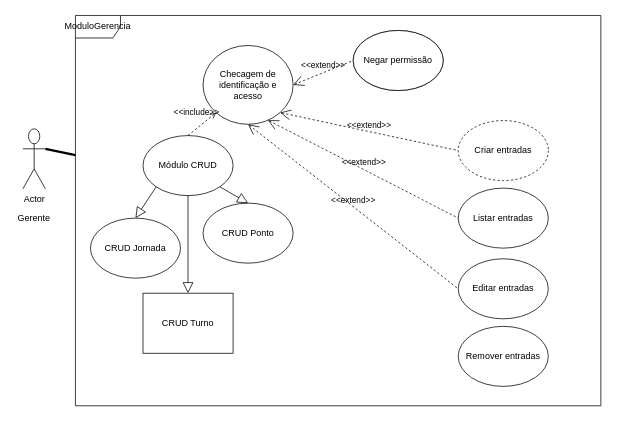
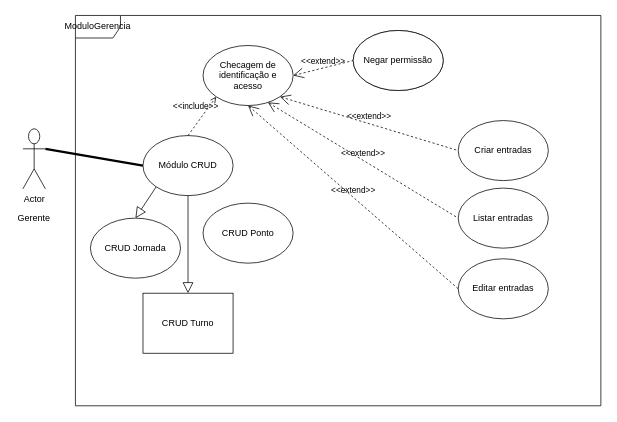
node "Checagem de identificação e acesso": size 90x79 -> 90x60
node "Criar entradas": style dashed -> solid
edge "Actor" -- "ModuloGerencia": now "Actor" -- "Módulo CRUD"
edge "Módulo CRUD" -> "CRUD Ponto": removed
node "Remover entradas": removed
